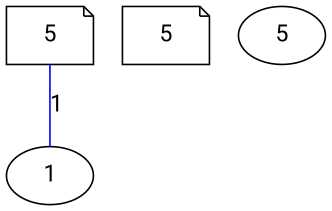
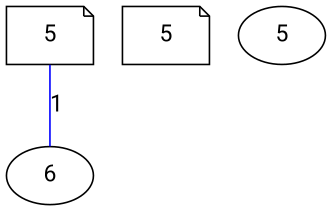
node "1": label "1" -> "6"
